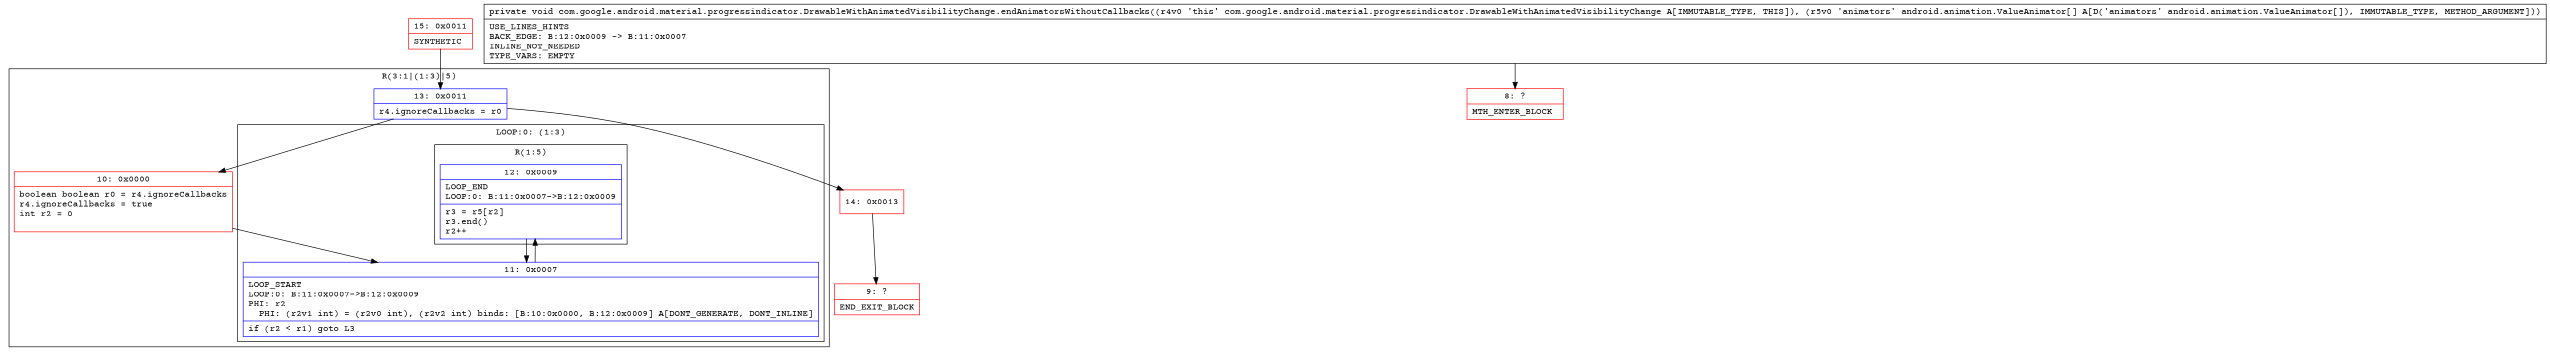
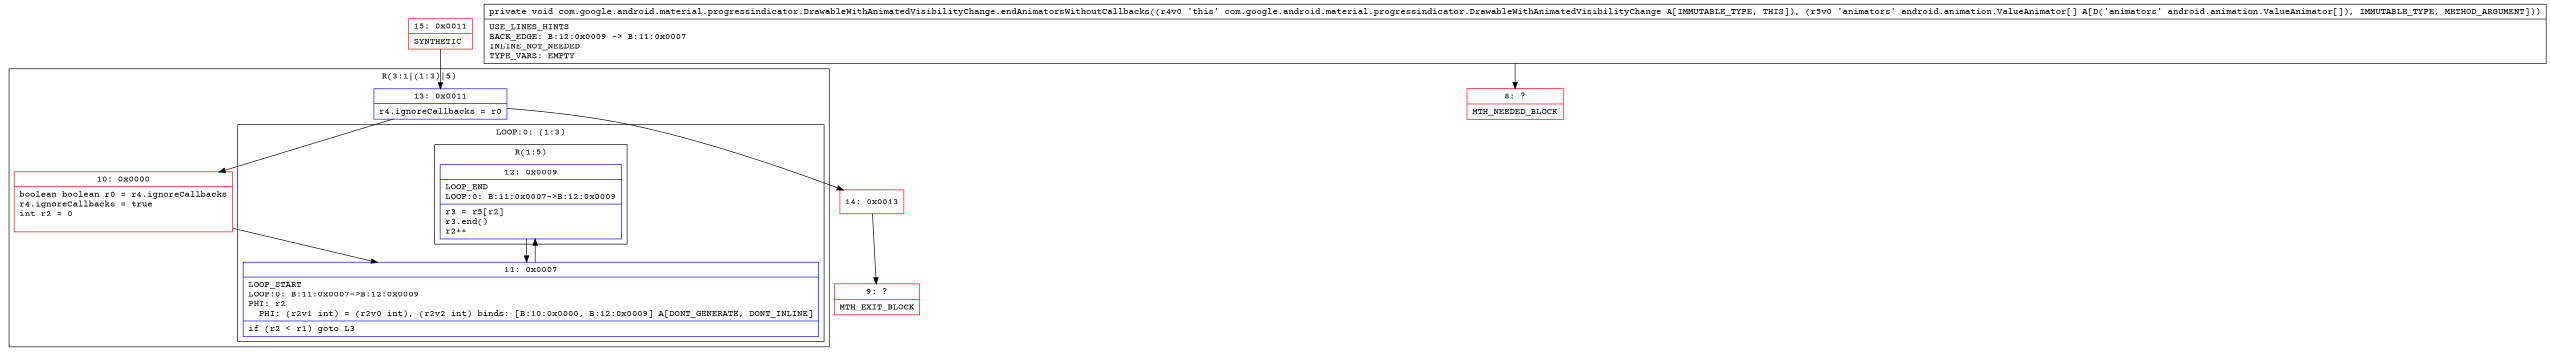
node "8: ?": text "MTH_ENTER_BLOCK" -> "MTH_NEEDED_BLOCK"
node "9: ?": text "END_EXIT_BLOCK" -> "MTH_EXIT_BLOCK"
